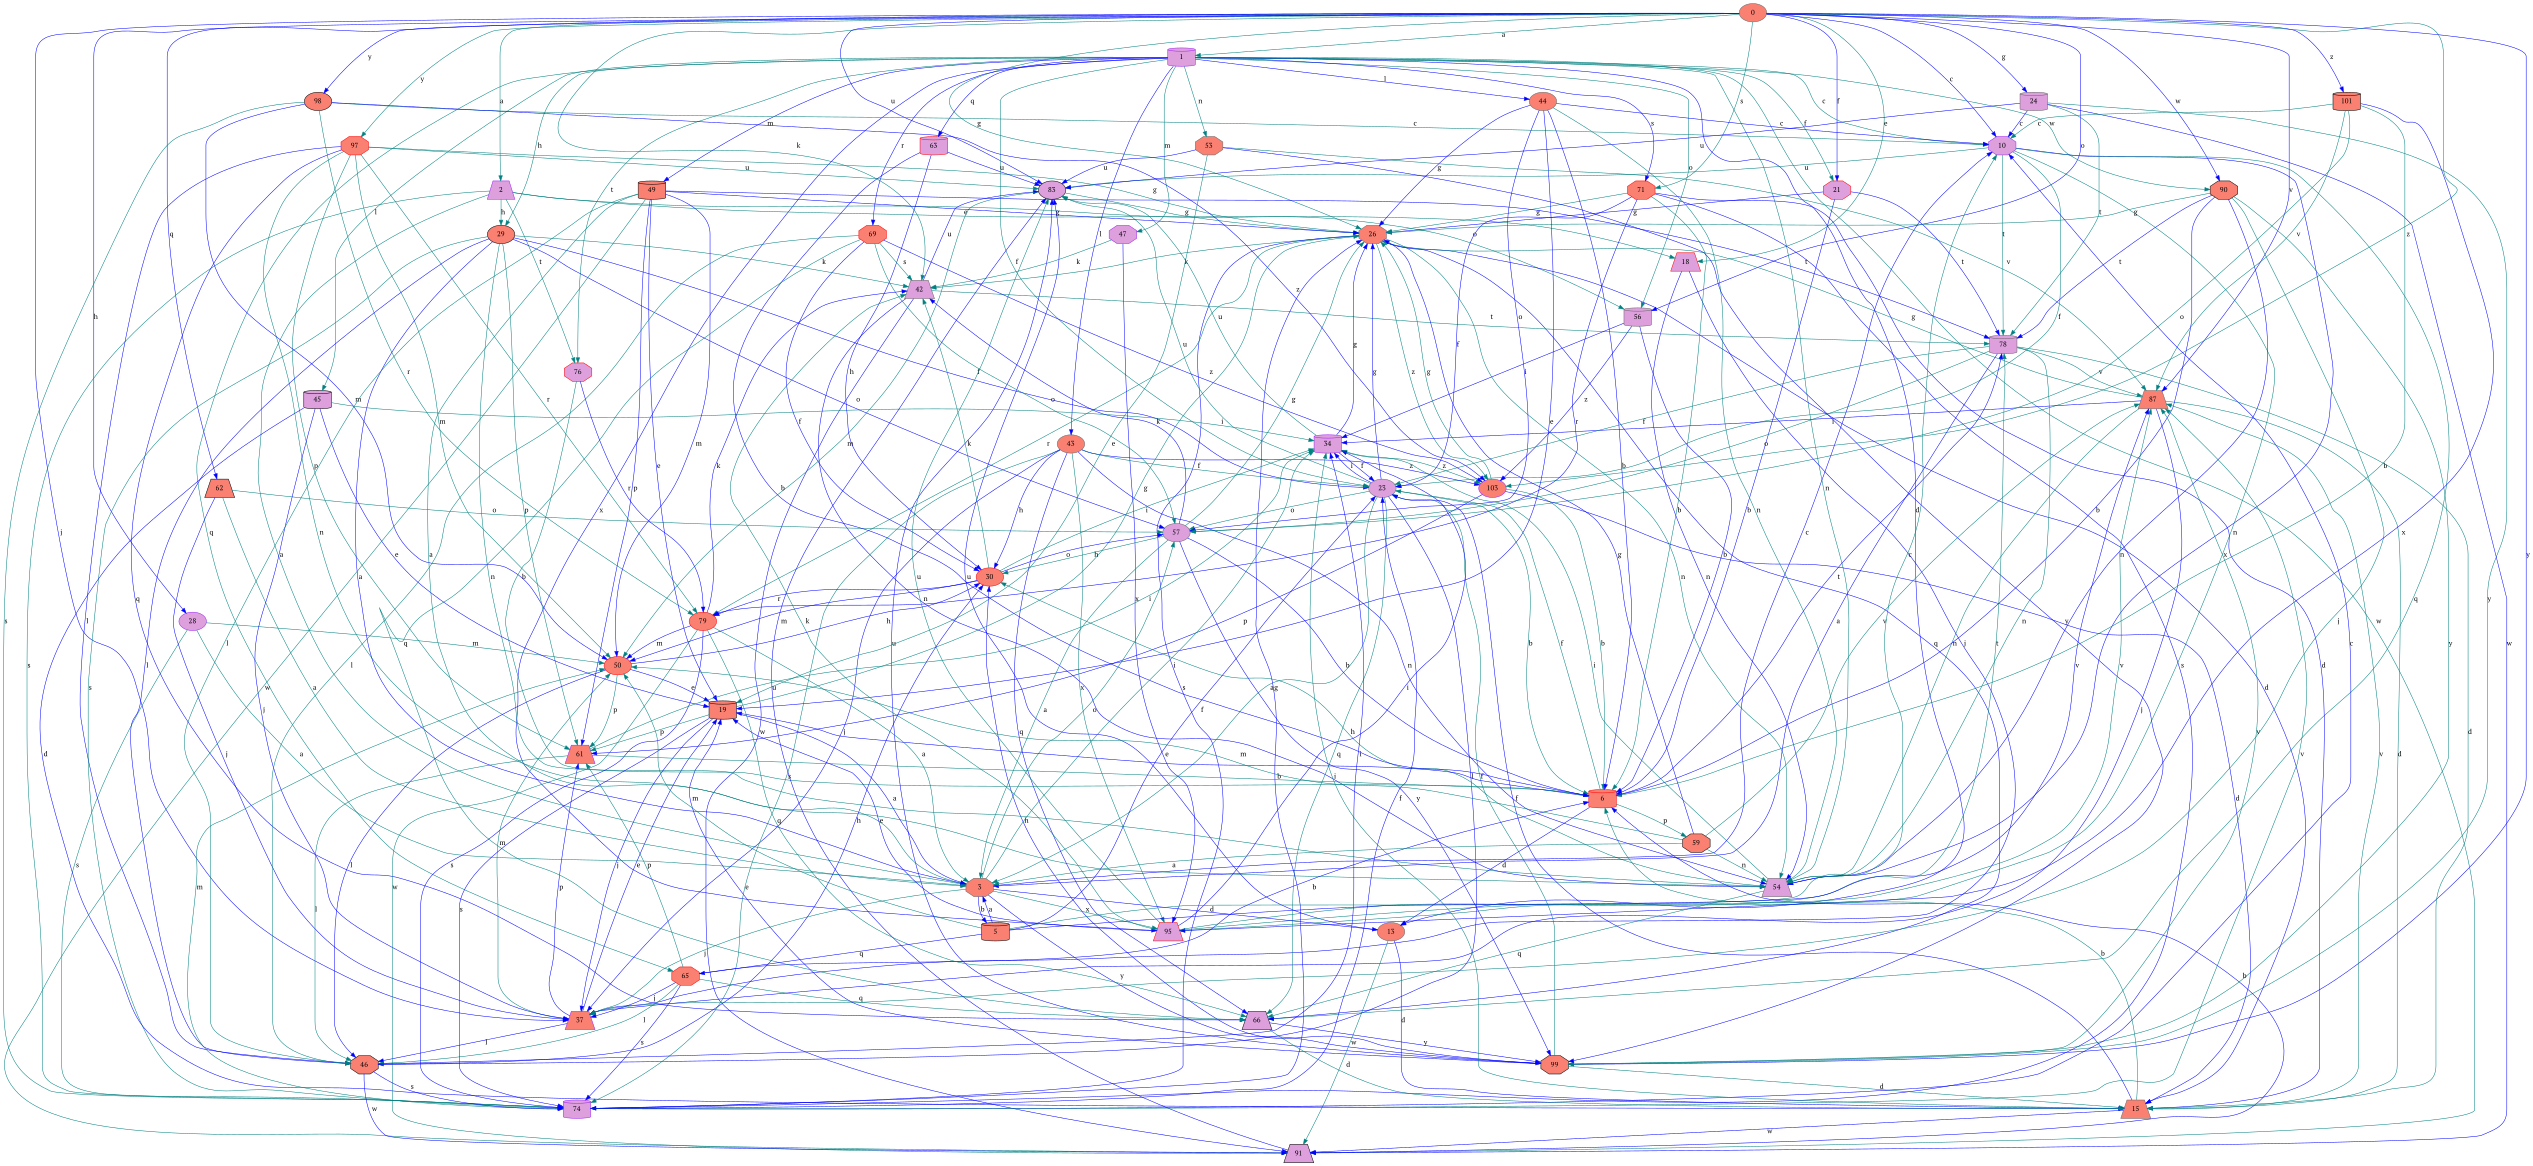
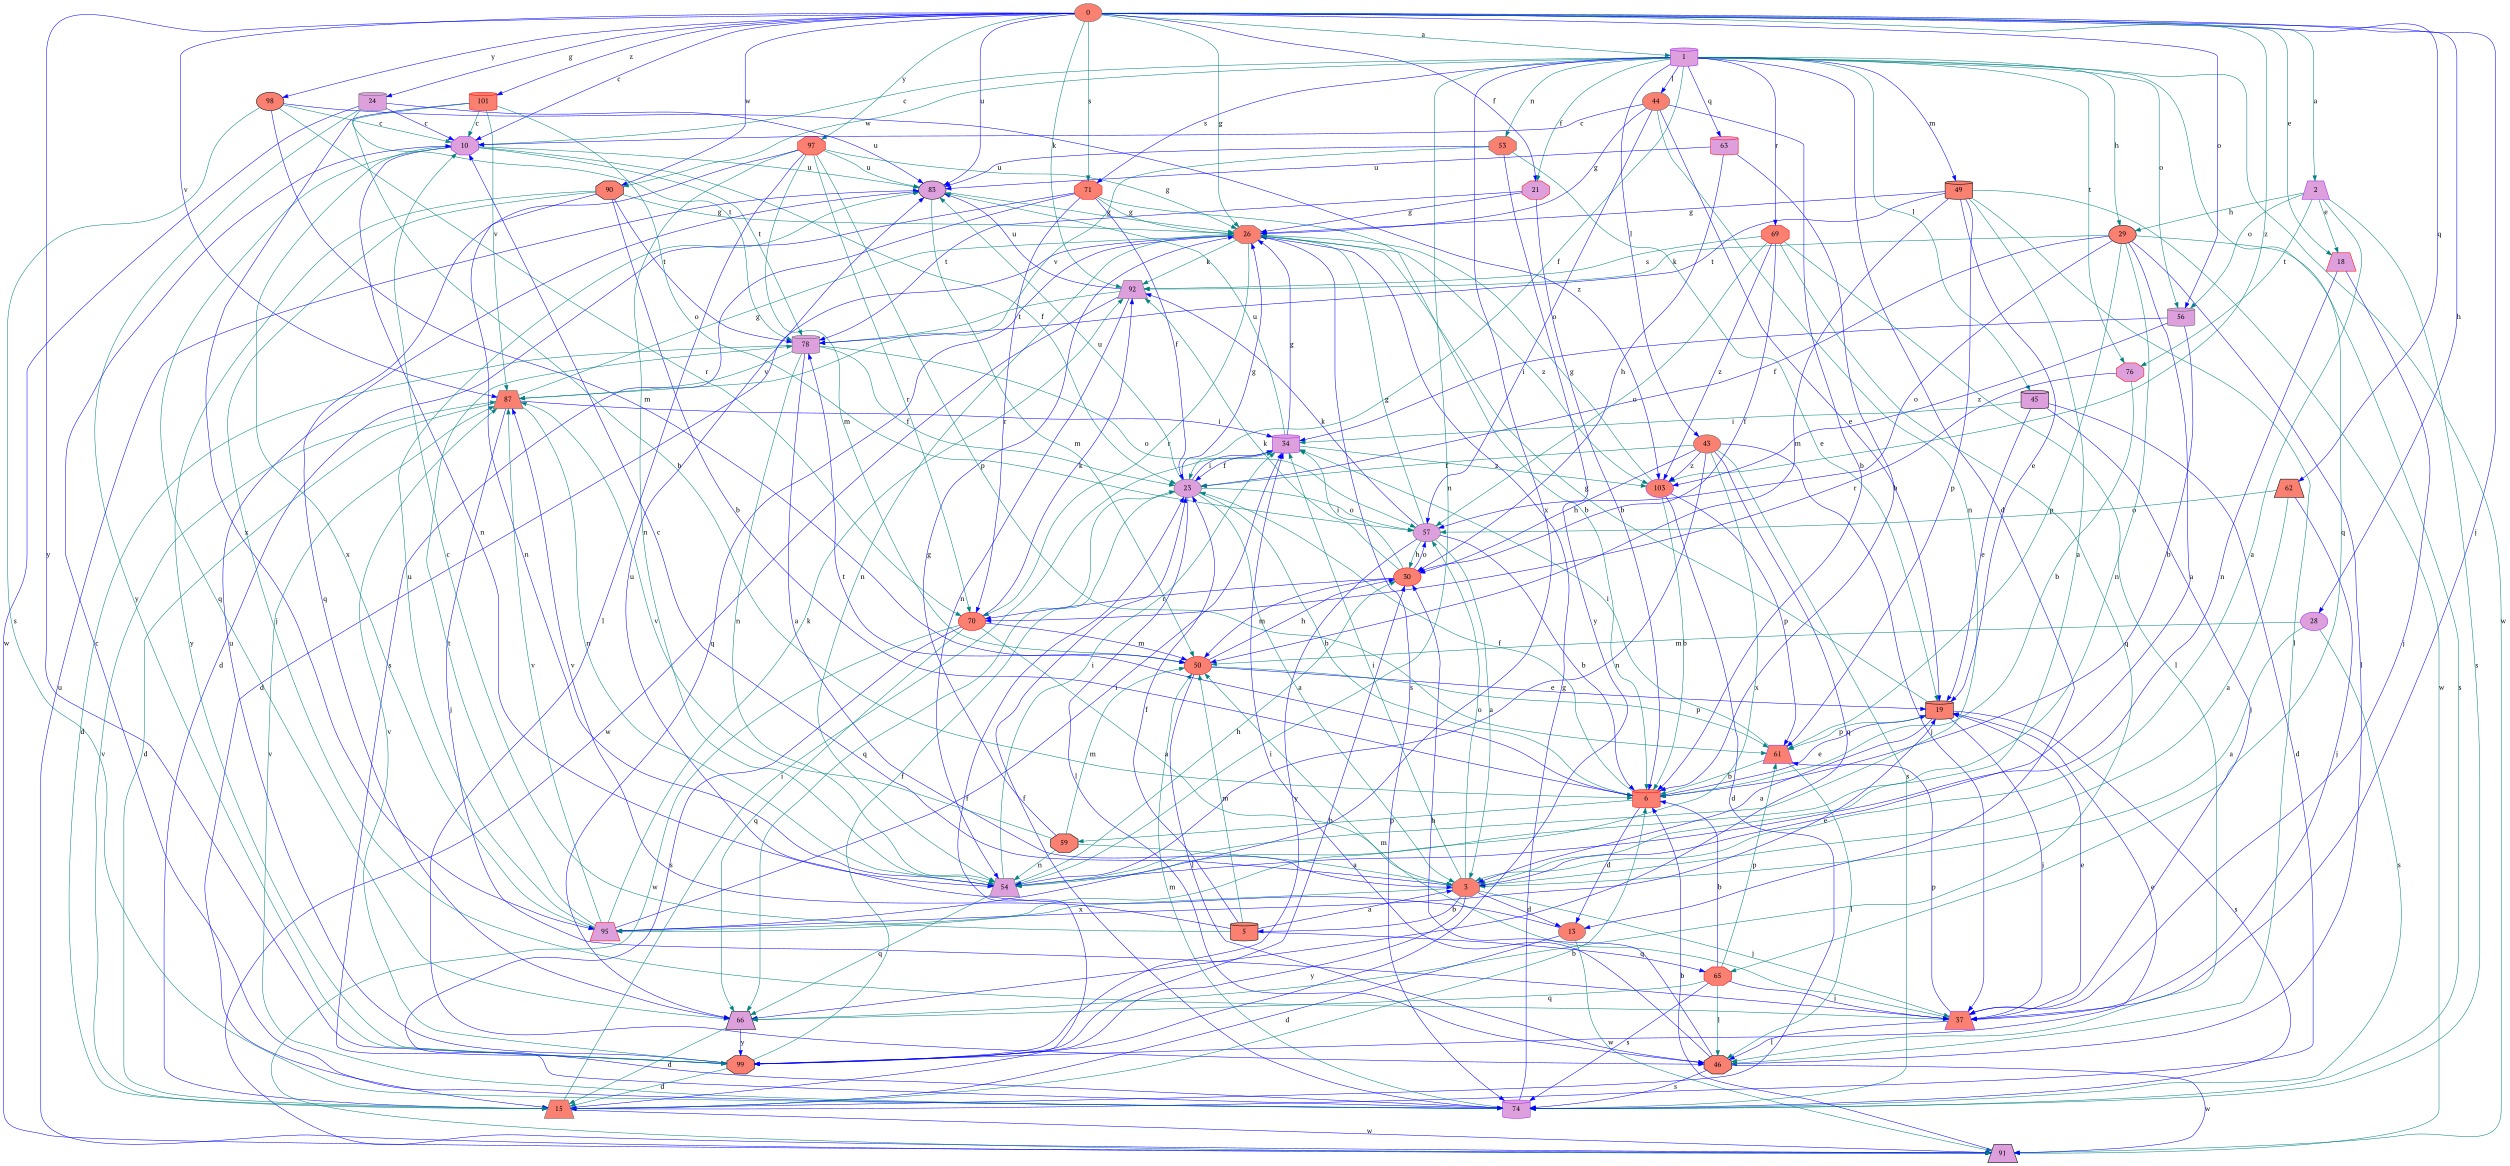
node "101": color black -> red
node "47": removed
node "42": label "42" -> "92"
node "79": label "79" -> "70"
